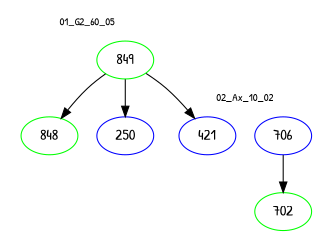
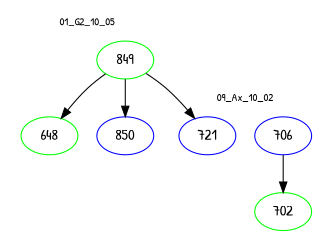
cluster "01_G2_60_05": label "01_G2_60_05" -> "01_G2_10_05"
cluster "02_Ax_10_02": label "02_Ax_10_02" -> "09_Ax_10_02"
node "848": label "848" -> "648"
node "250": label "250" -> "850"
node "421": label "421" -> "721"
